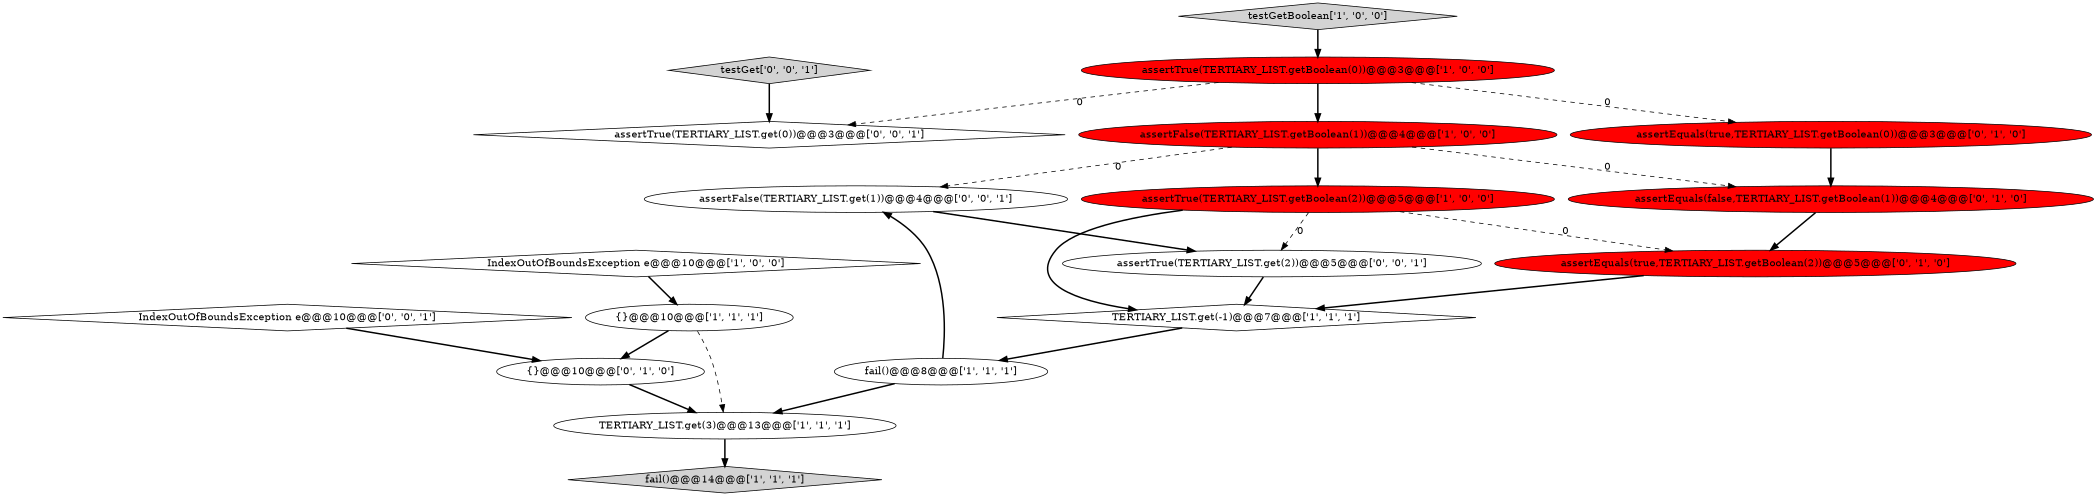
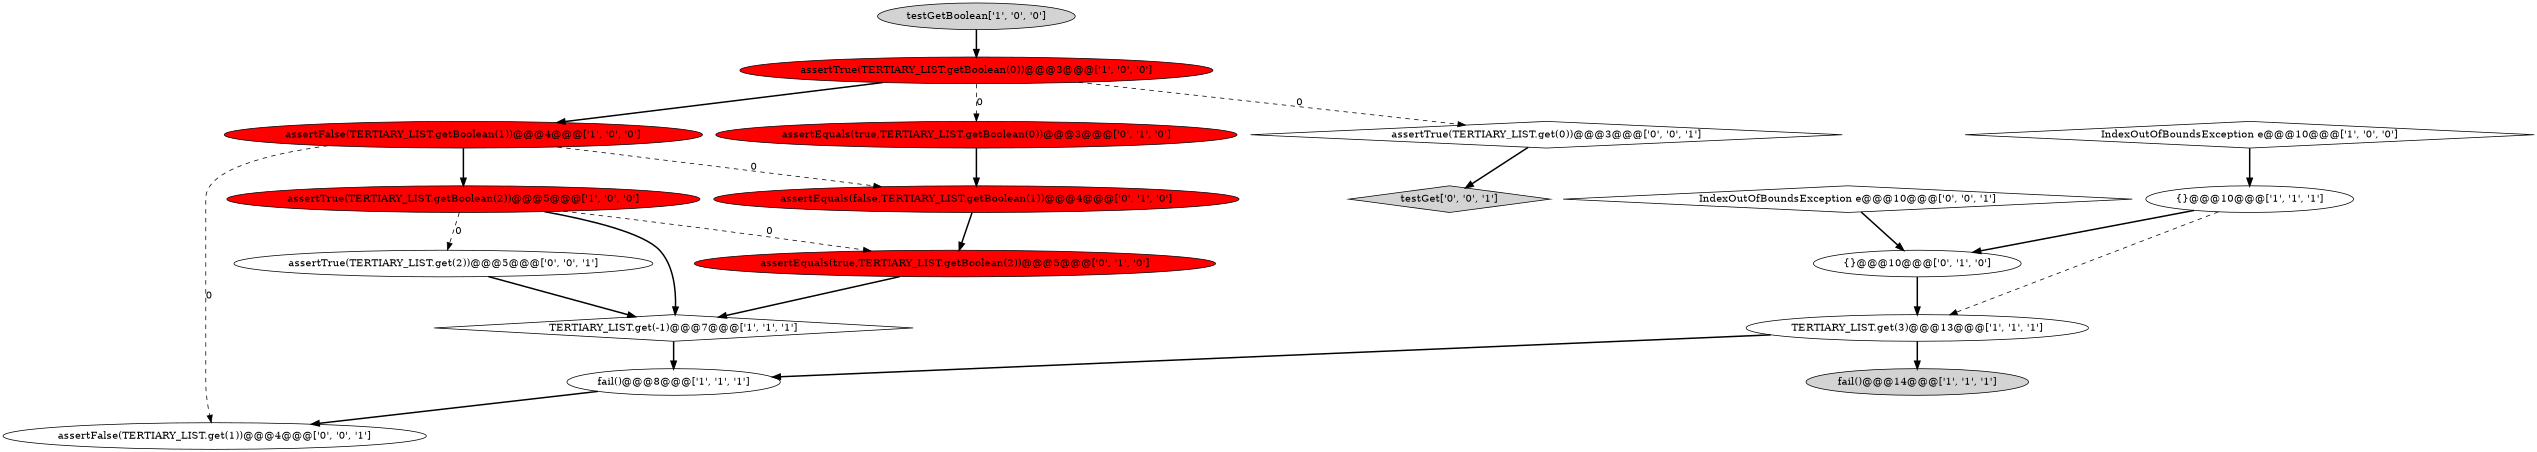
node "testGetBoolean['1', '0', '0']": shape diamond -> ellipse
edge "testGet['0', '0', '1']" -> "assertTrue(TERTIARY_LIST.get(0))@@@3@@@['0', '0', '1']": reversed
edge "assertFalse(TERTIARY_LIST.get(1))@@@4@@@['0', '0', '1']" -> "assertTrue(TERTIARY_LIST.get(2))@@@5@@@['0', '0', '1']": removed
edge "fail()@@@8@@@['1', '1', '1']" -> "TERTIARY_LIST.get(3)@@@13@@@['1', '1', '1']": reversed
node "fail()@@@14@@@['1', '1', '1']": shape diamond -> ellipse
